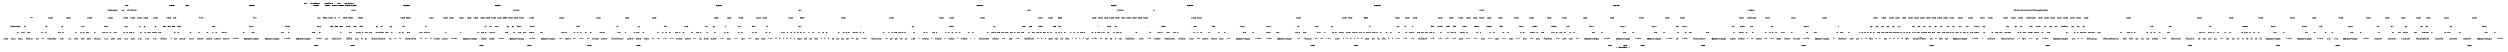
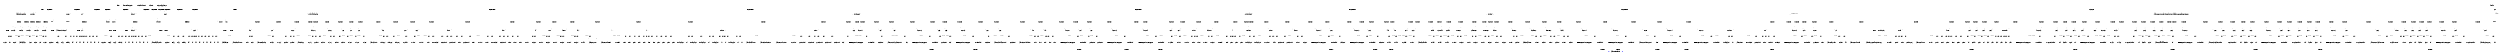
edge "void buildGrid()" -> "dateLabel": reversed
